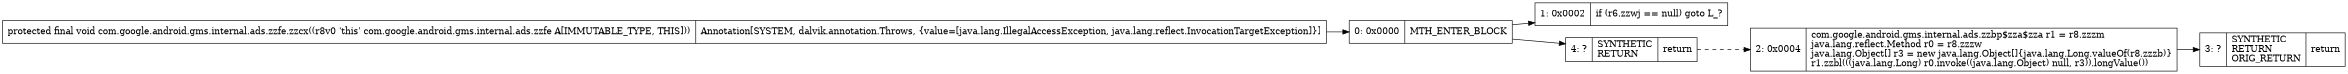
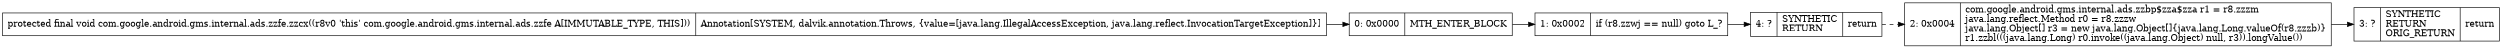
node "1: 0x0002": text "if (r6.zzwj == null) goto L_?" -> "if (r8.zzwj == null) goto L_?"
edge "0: 0x0000" -> "4: ?": now "1: 0x0002" -> "4: ?"
